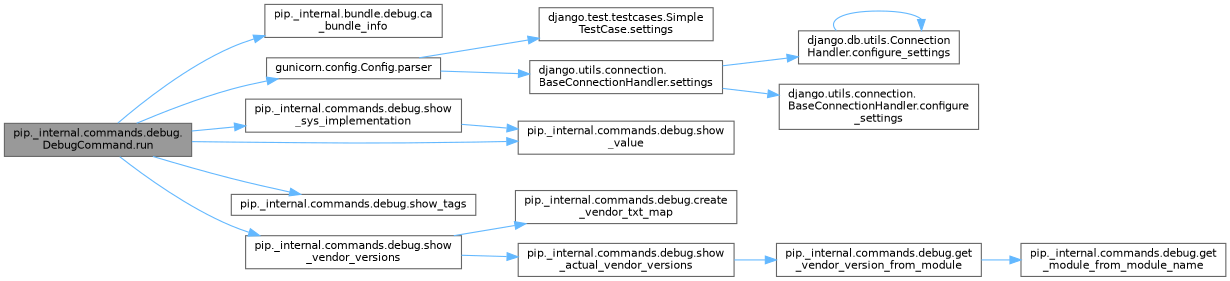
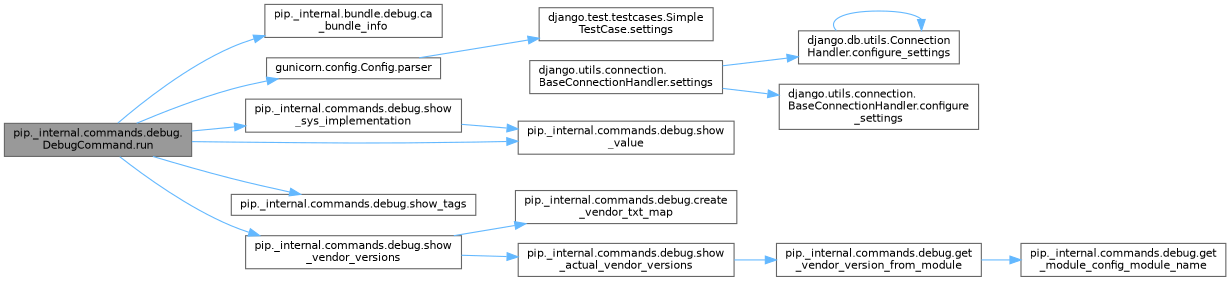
edge "gunicorn.config.Config.parser" -> "django.utils.connection. BaseConnectionHandler.settings": removed
node "pip._internal.commands.debug.get _module_from_module_name": label "pip._internal.commands.debug.get _module_from_module_name" -> "pip._internal.commands.debug.get _module_config_module_name"
